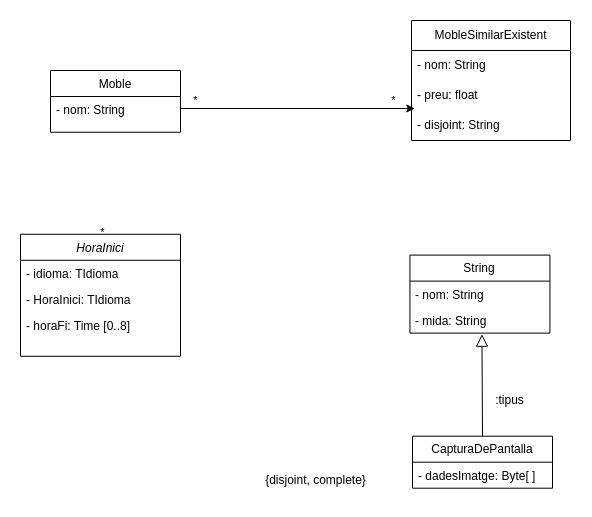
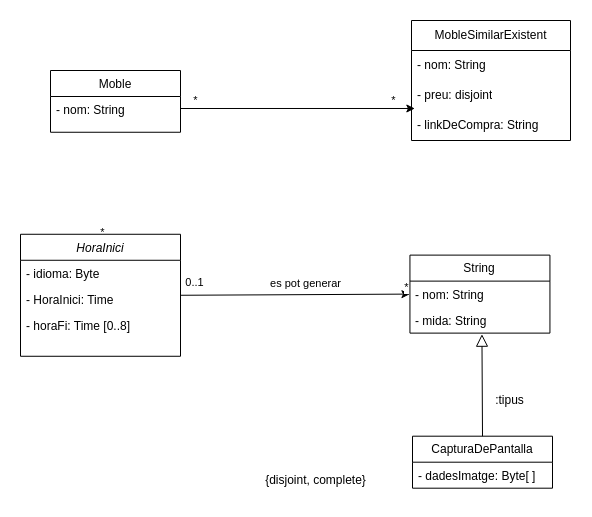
node "- preu: float": label "- preu: float" -> "- preu: disjoint"
node "- disjoint: String": label "- disjoint: String" -> "- linkDeCompra: String"
node "- idioma: TIdioma": label "- idioma: TIdioma" -> "- idioma: Byte"
edge "HoraInici" -> "String": added, labels "0..1", "es pot generar", "*"
node "- HoraInici: TIdioma": label "- HoraInici: TIdioma" -> "- HoraInici: Time"
